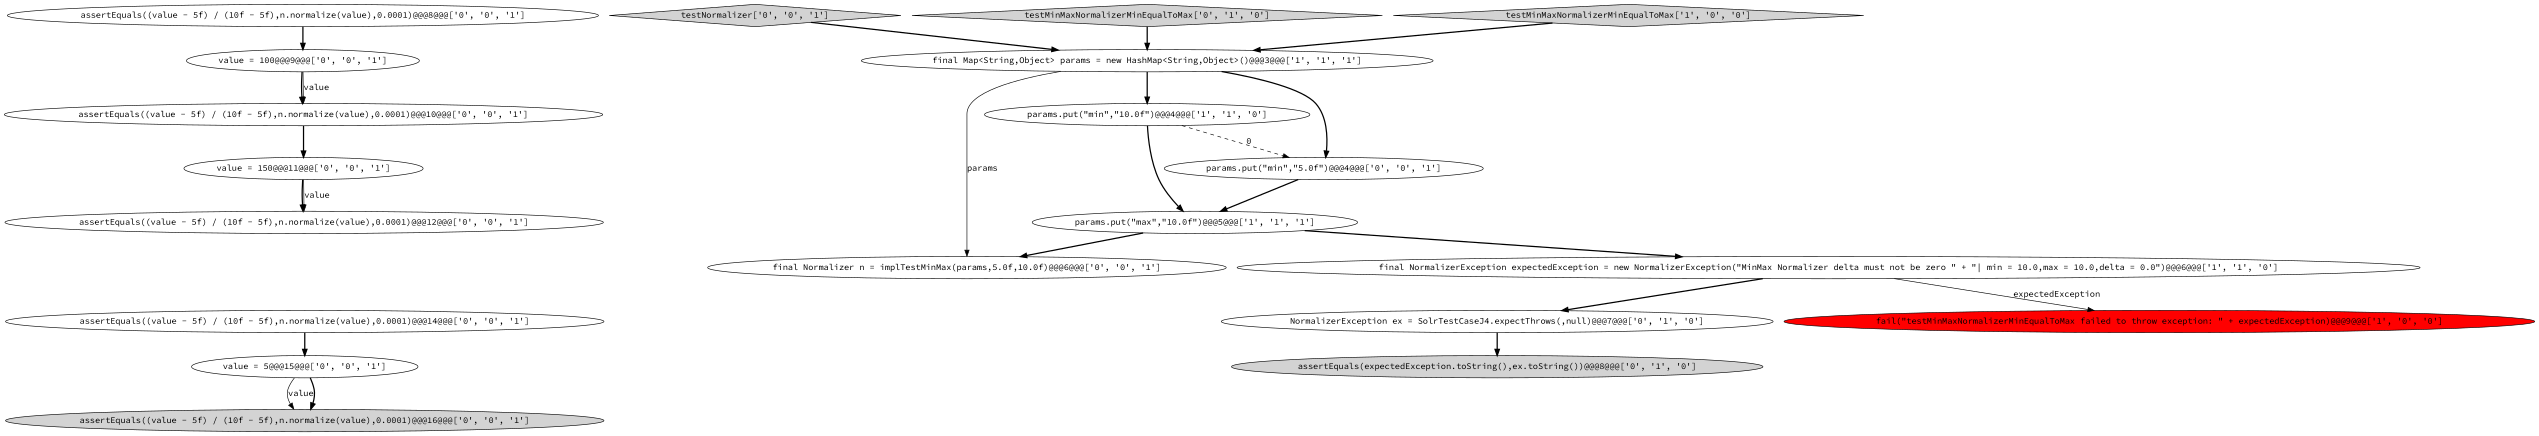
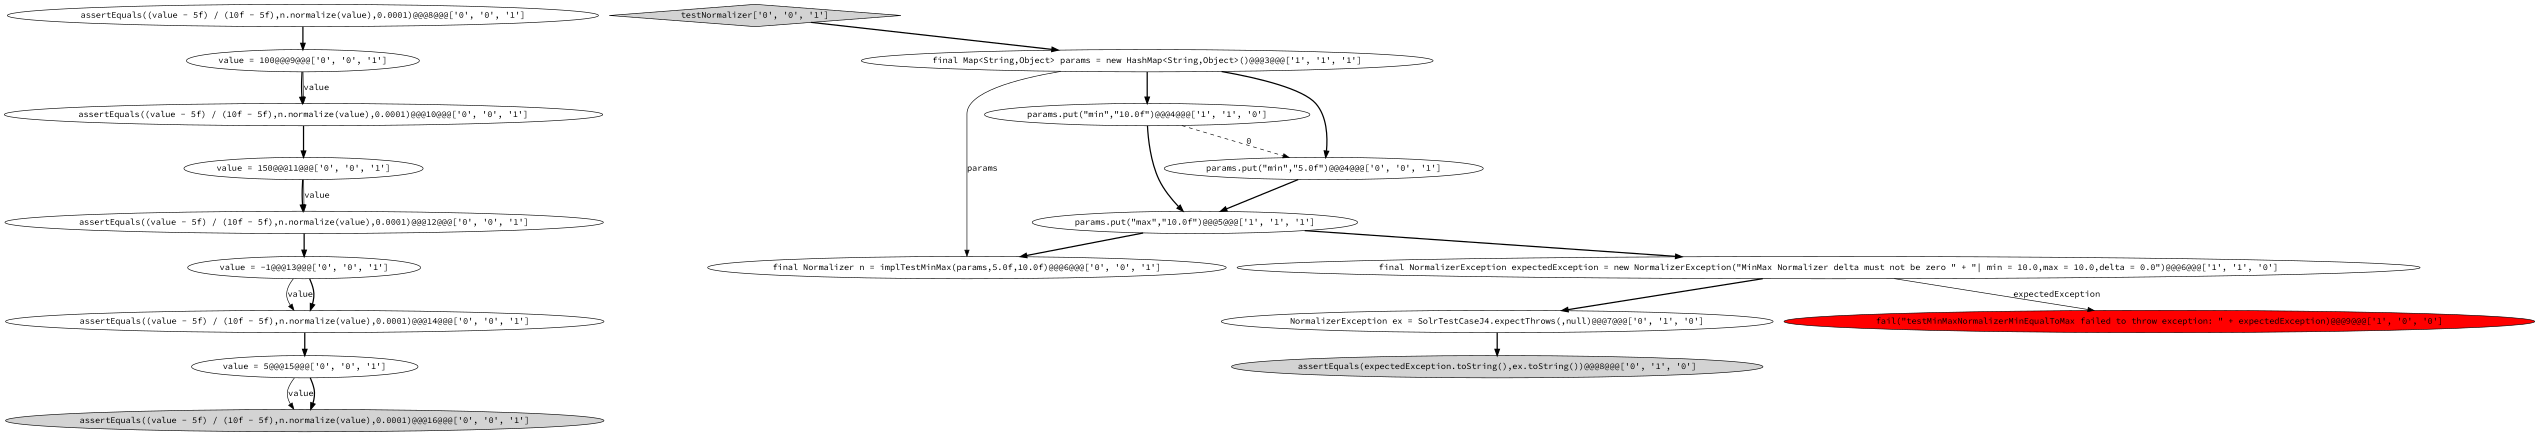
node "testMinMaxNormalizerMinEqualToMax['0', '1', '0']": removed
node "testMinMaxNormalizerMinEqualToMax['1', '0', '0']": removed
node "value = -1@@@13@@@['0', '0', '1']": added
